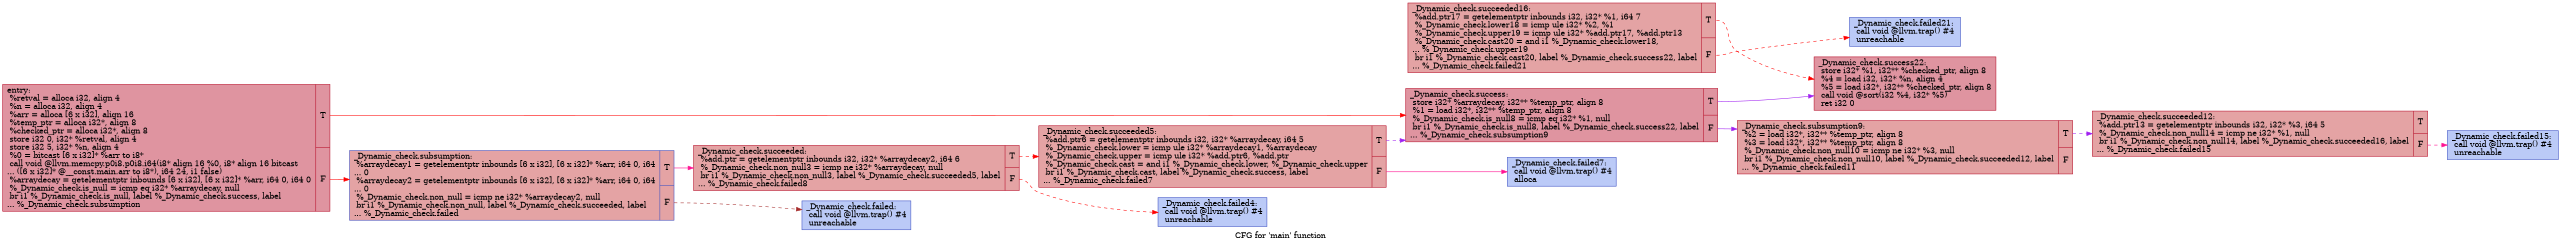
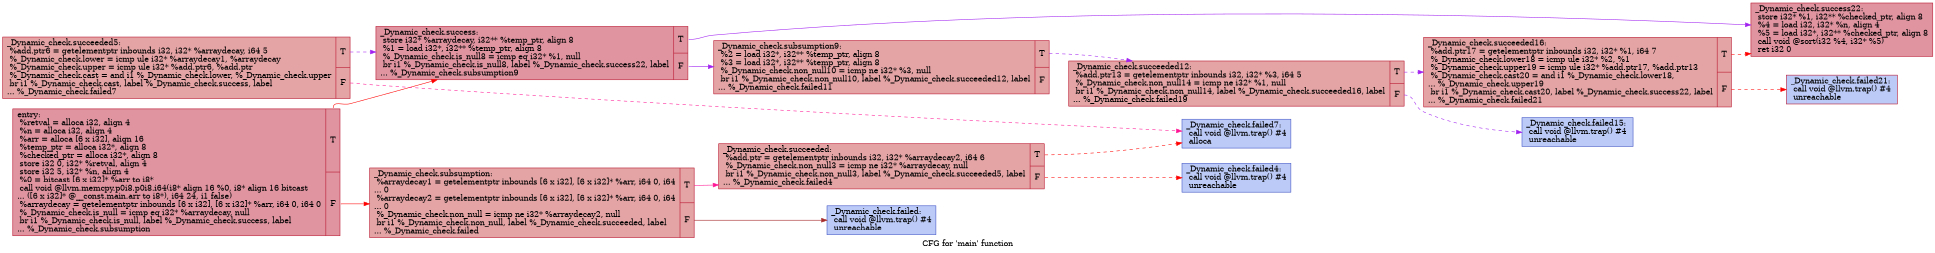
node "_Dynamic_check.failed21:": color #3d50c3ff -> #b70d28ff
edge "_Dynamic_check.succeeded12:" -> "_Dynamic_check.succeeded16:": added
edge "_Dynamic_check.succeeded12:" -> "_Dynamic_check.failed15:": color deeppink -> purple
node "_Dynamic_check.succeeded12:": text "... %_Dynamic_check.failed15" -> "... %_Dynamic_check.failed19"
edge "_Dynamic_check.succeeded:" -> "_Dynamic_check.succeeded5:": now "_Dynamic_check.succeeded:" -> "_Dynamic_check.failed7:"
edge "_Dynamic_check.succeeded5:" -> "_Dynamic_check.failed7:": style solid -> dashed
node "_Dynamic_check.succeeded:": text "... %_Dynamic_check.failed8" -> "... %_Dynamic_check.failed4"
node "_Dynamic_check.subsumption:": color #3d50c3ff -> #b70d28ff
edge "_Dynamic_check.subsumption:" -> "_Dynamic_check.failed:": style dashed -> solid
